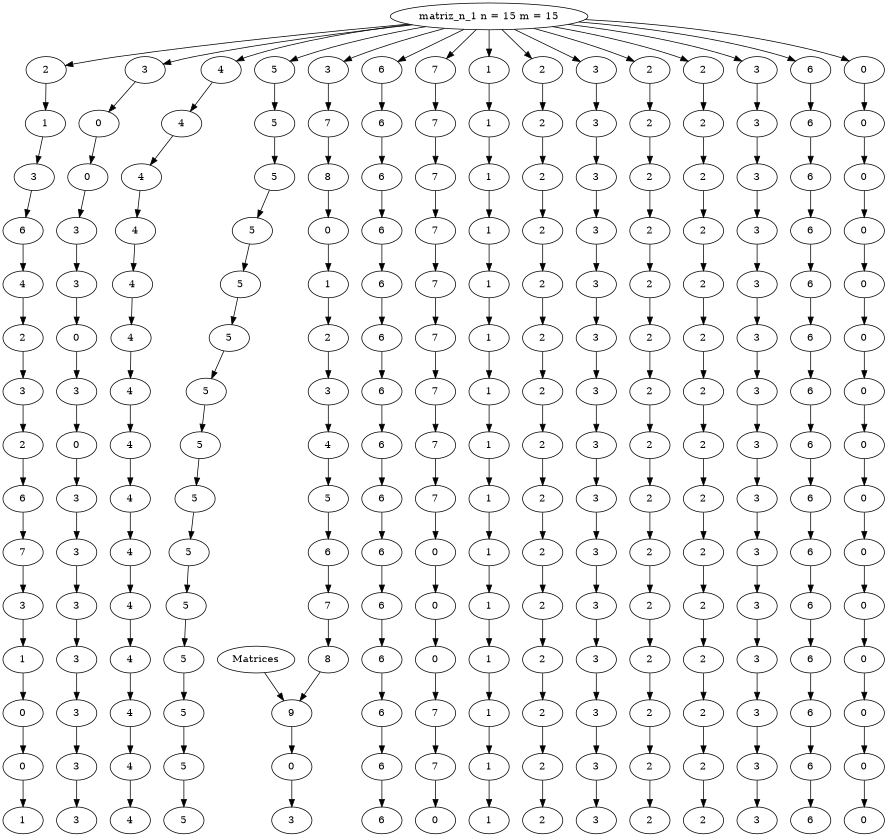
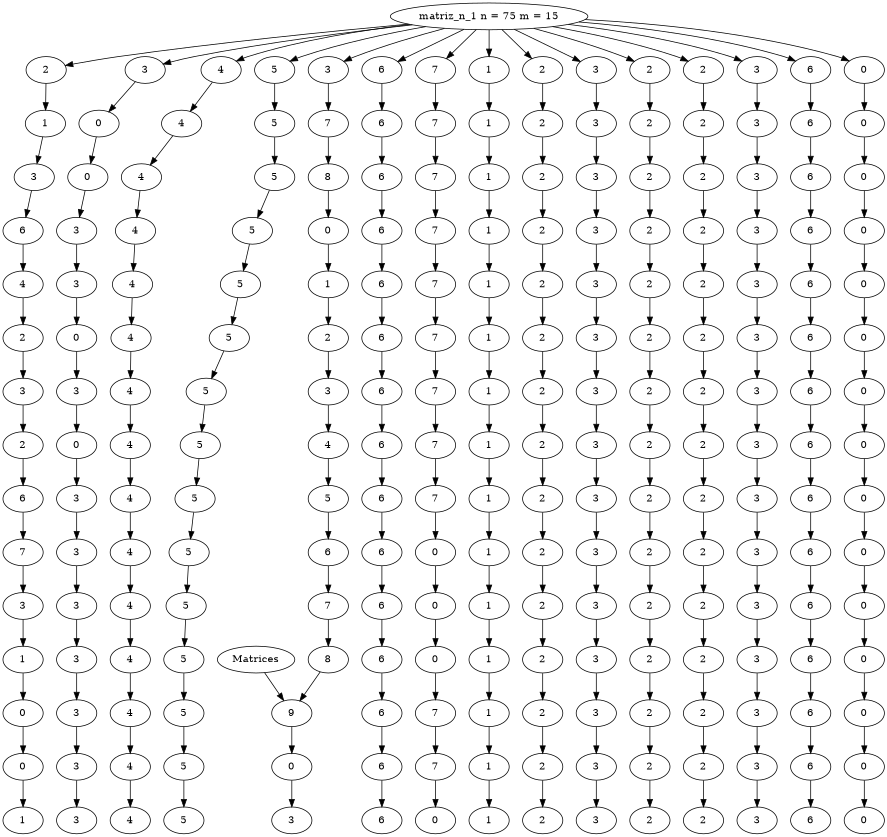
node "matriz_n_1 n = 15 m = 15": label "matriz_n_1 n = 15 m = 15" -> "matriz_n_1 n = 75 m = 15"
